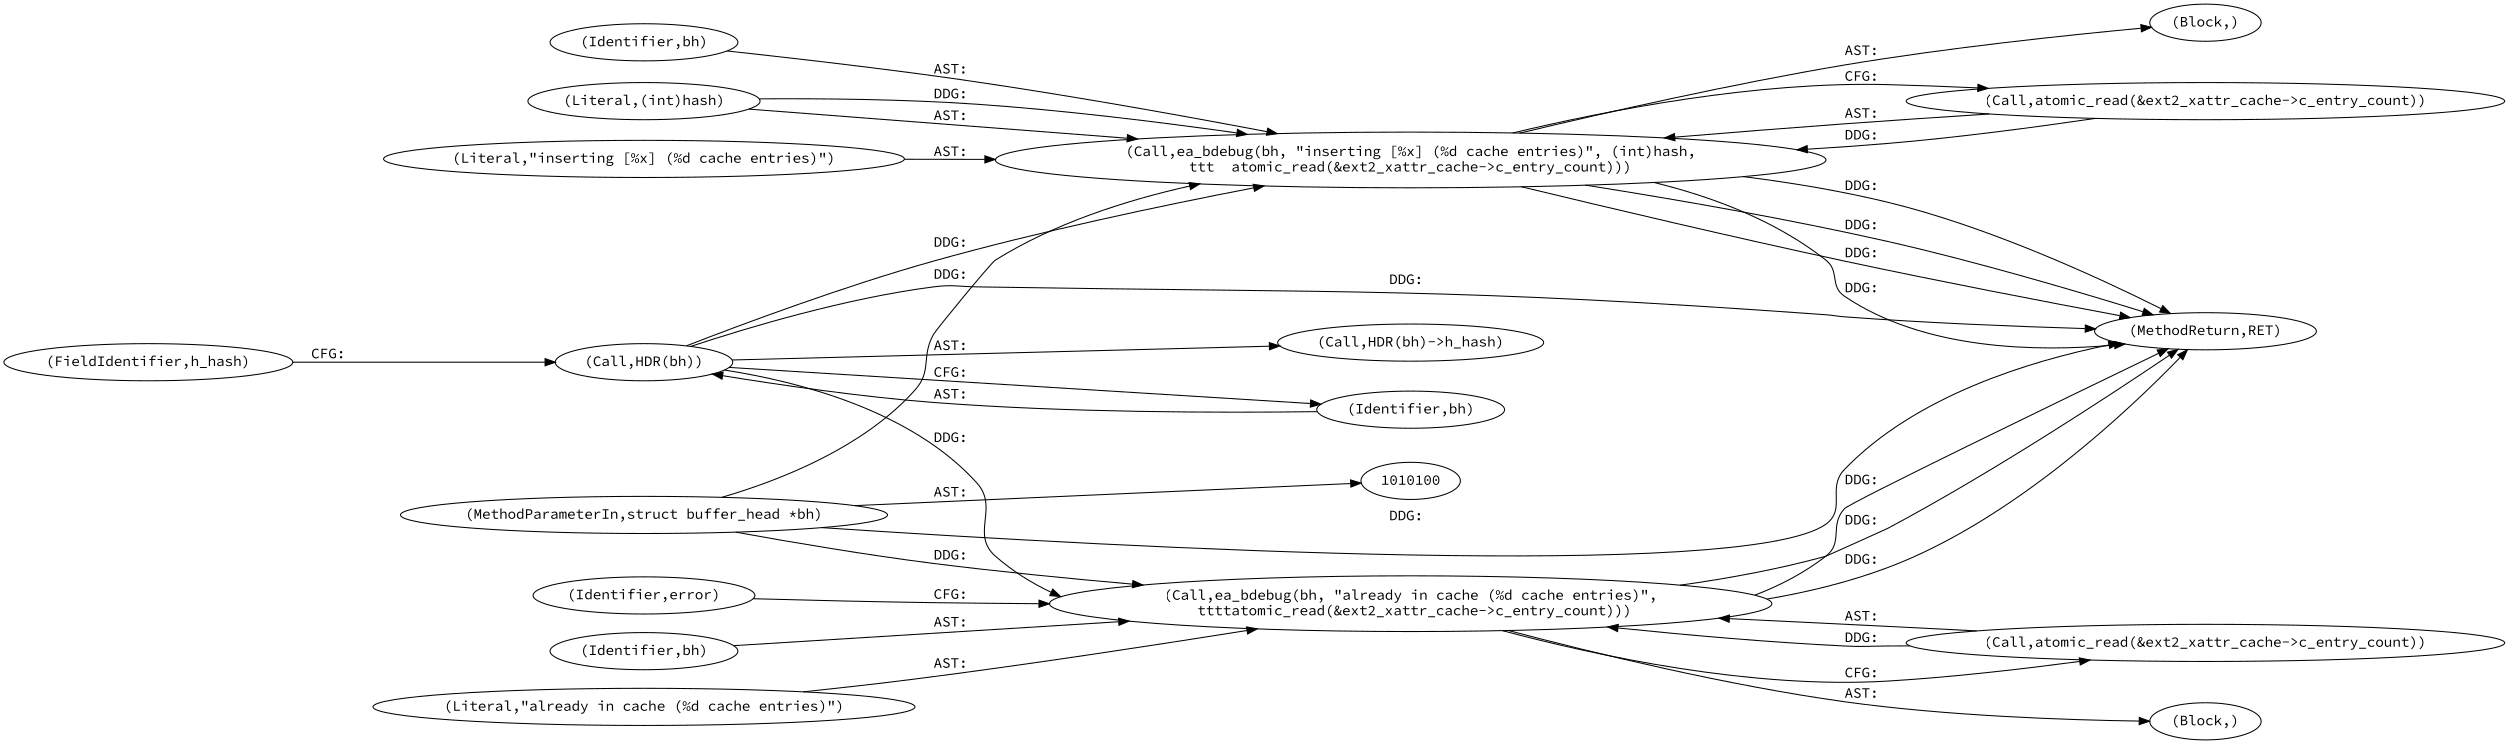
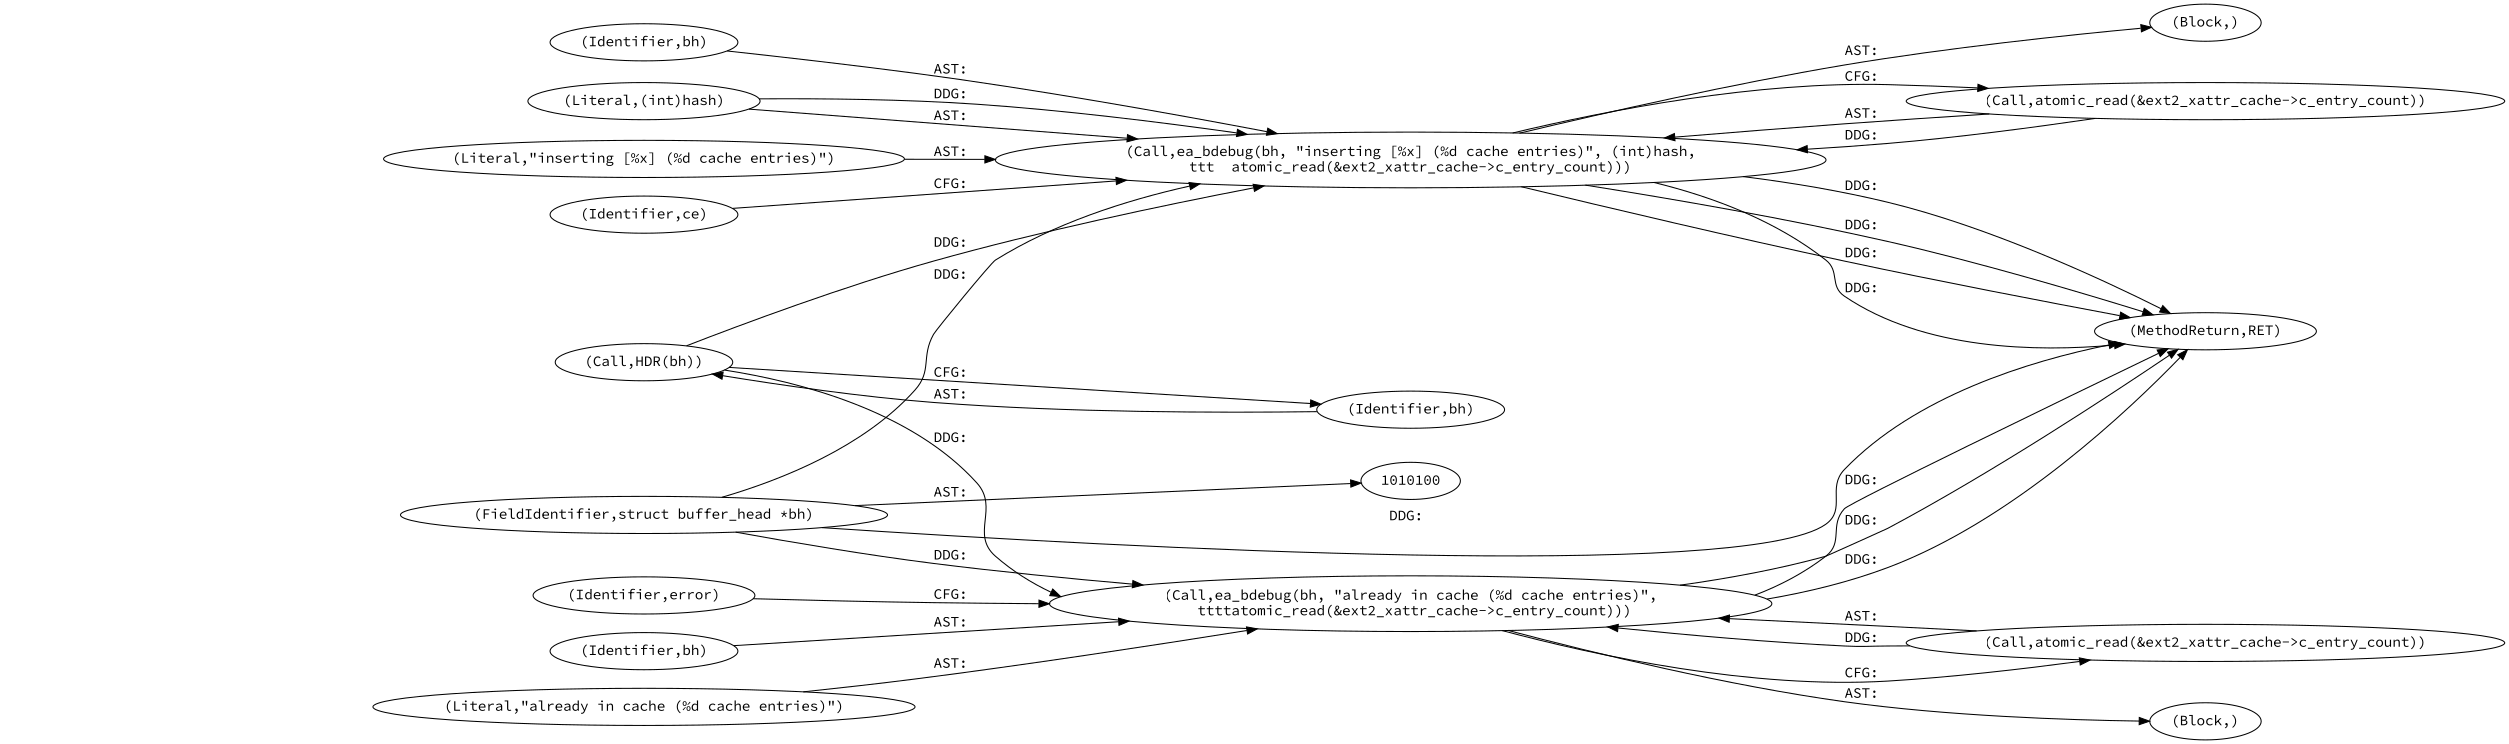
node "(Identifier,ce)": added
edge "(Call,HDR(bh))" -> "(MethodReturn,RET)": removed, label "DDG:"
node "(Call,HDR(bh)->h_hash)": removed
node "(FieldIdentifier,h_hash)": removed
node "(MethodParameterIn,struct buffer_head *bh)": label "(MethodParameterIn,struct buffer_head *bh)" -> "(FieldIdentifier,struct buffer_head *bh)"
